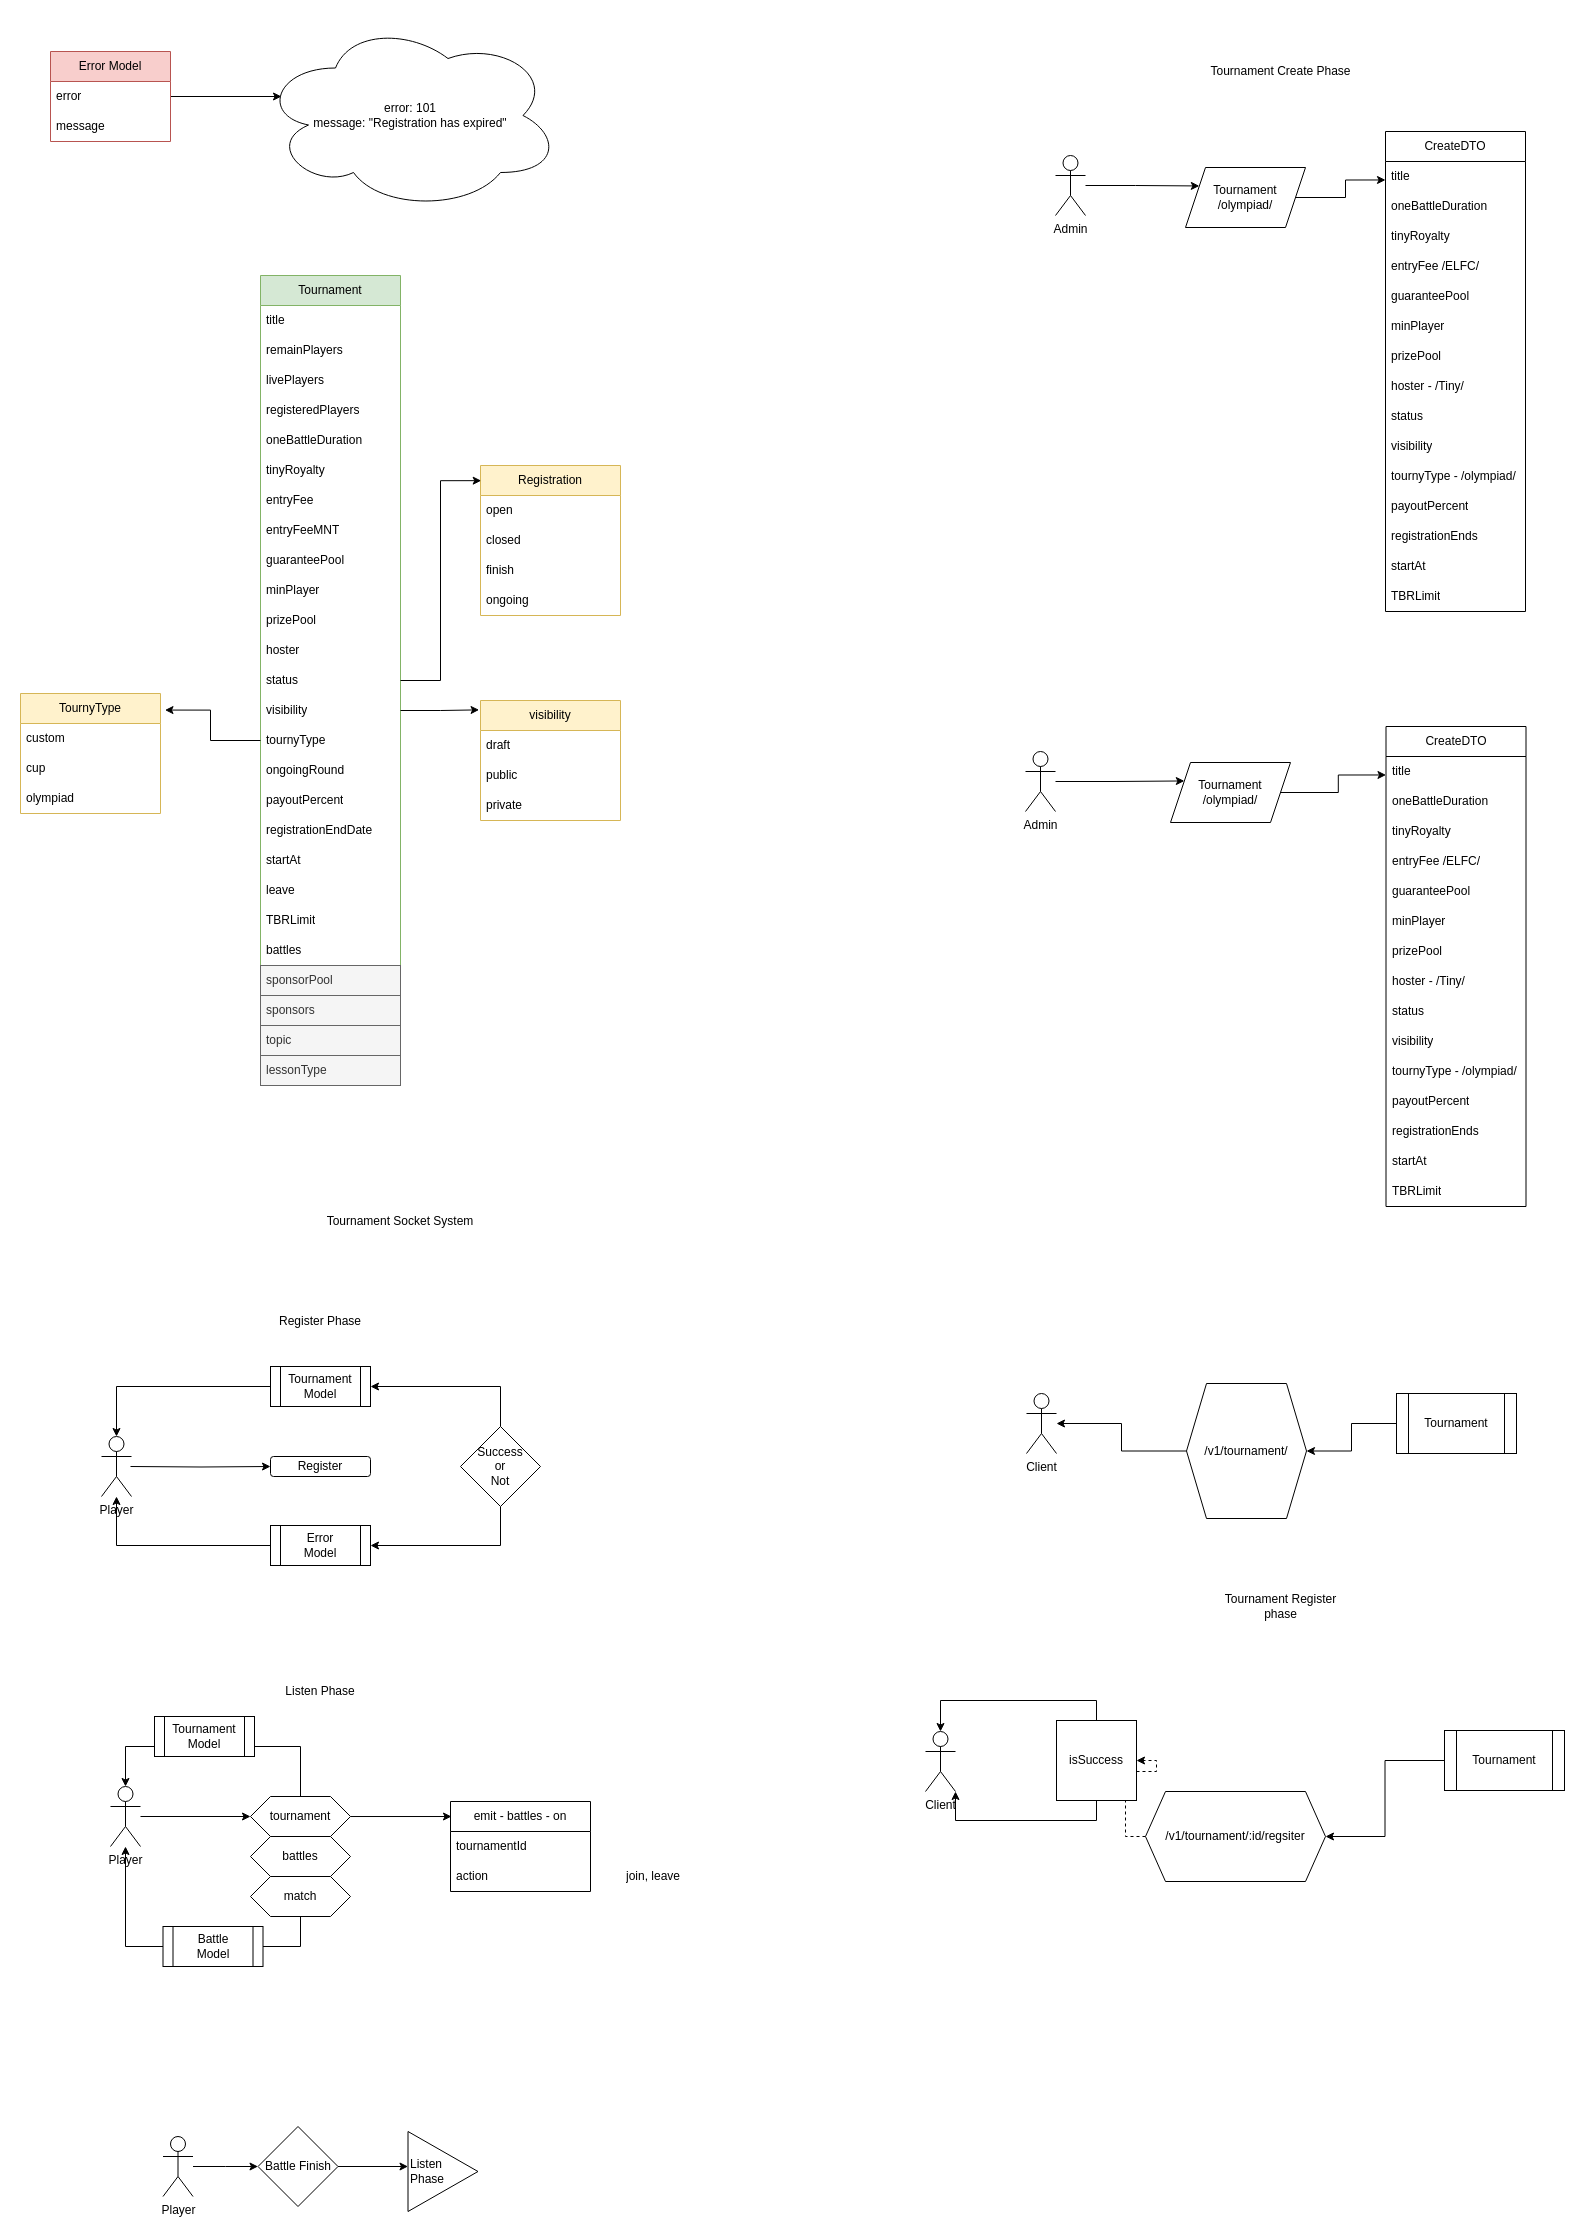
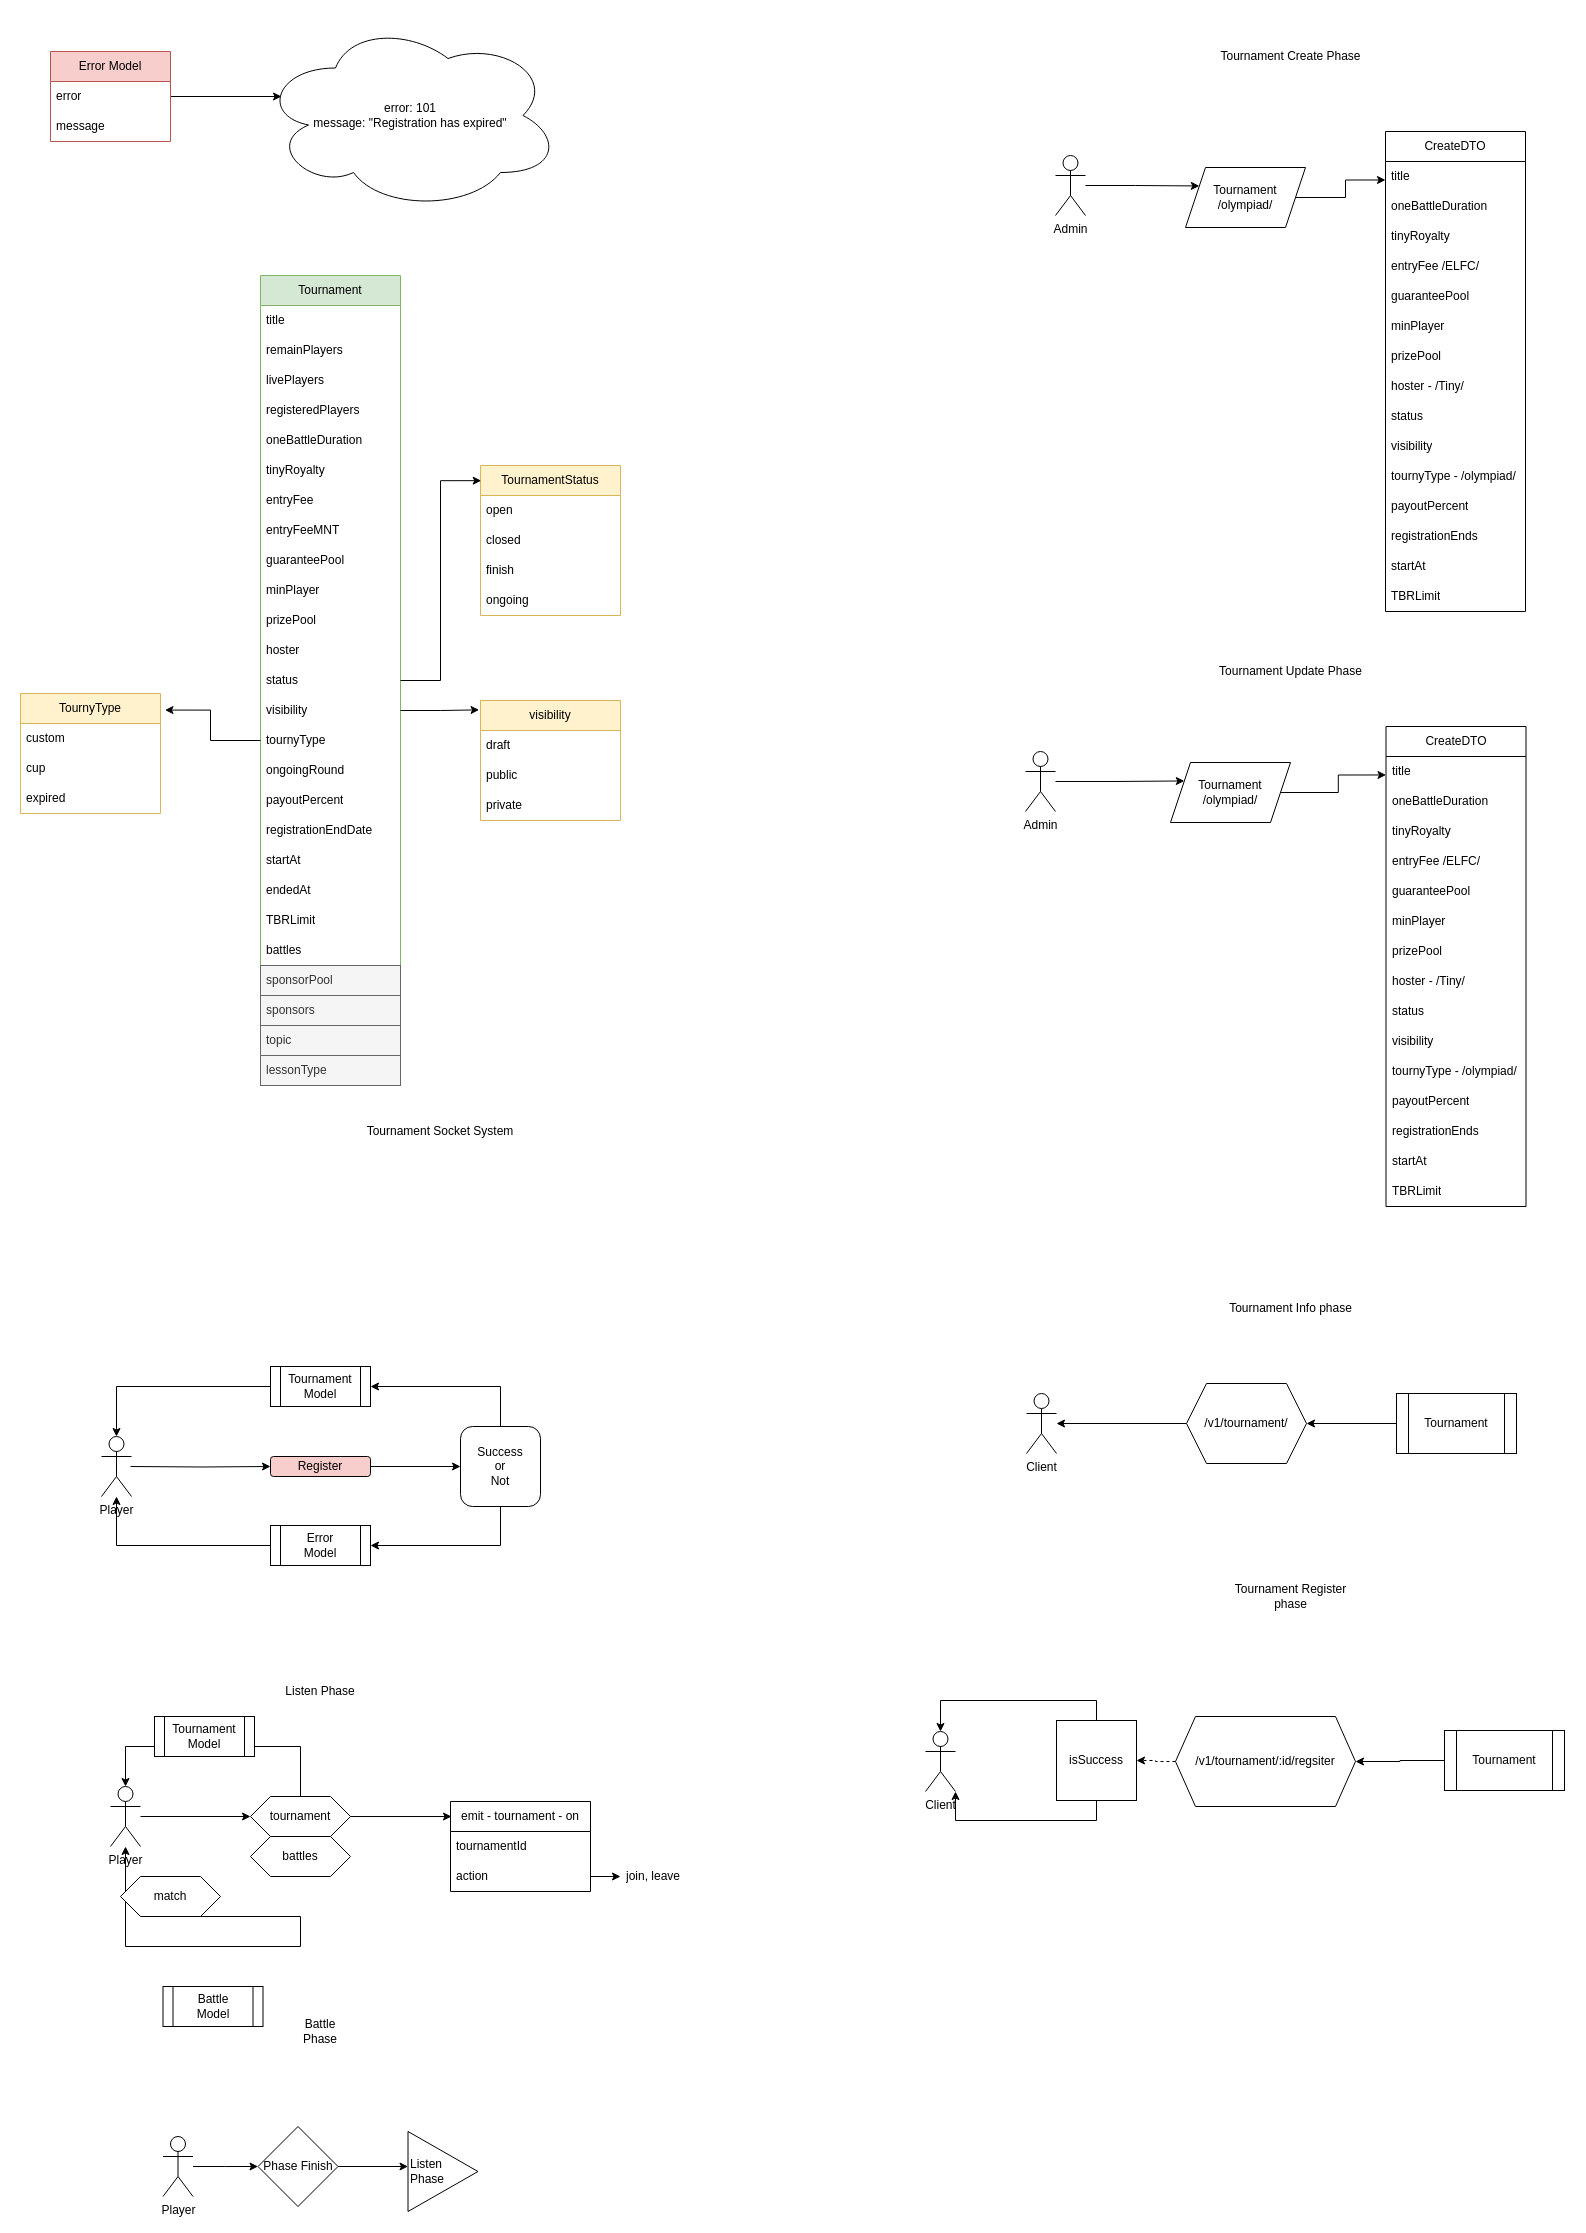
node "Tournament Create Phase": moved (1281, 72) -> (1291, 57)
node "Registration": label "Registration" -> "TournamentStatus"
node "Tournament Update Phase": added
node "olympiad": label "olympiad" -> "expired"
node "leave": label "leave" -> "endedAt"
node "Tournament Socket System": moved (401, 1222) -> (441, 1132)
node "Tournament Info phase": added
node "Register Phase": removed
node "/v1/tournament/": size 120x135 -> 120x80
node "Register": fillcolor #ffffff -> #f8cecc
edge "Register" -> "Success or Not": added
node "Success or Not": shape diamond -> rounded rectangle
node "Tournament Register phase": moved (1281, 1607) -> (1291, 1597)
node "emit - battles - on": label "emit - battles - on" -> "emit - tournament - on"
node "/v1/tournament/:id/regsiter": moved (1236, 1837) -> (1266, 1762)
edge "action" -> "join, leave": added
node "match": moved (301, 1897) -> (171, 1897)
node "Battle Model": moved (213, 1947) -> (213, 2007)
node "Battle Phase": added
node "Battle Finish": label "Battle Finish" -> "Phase Finish"
